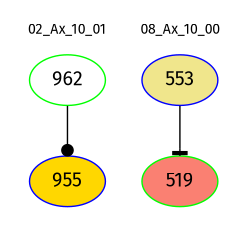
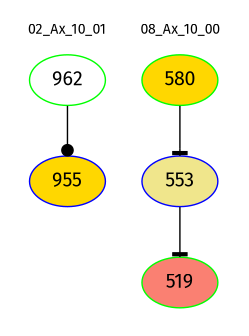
node "580": added
